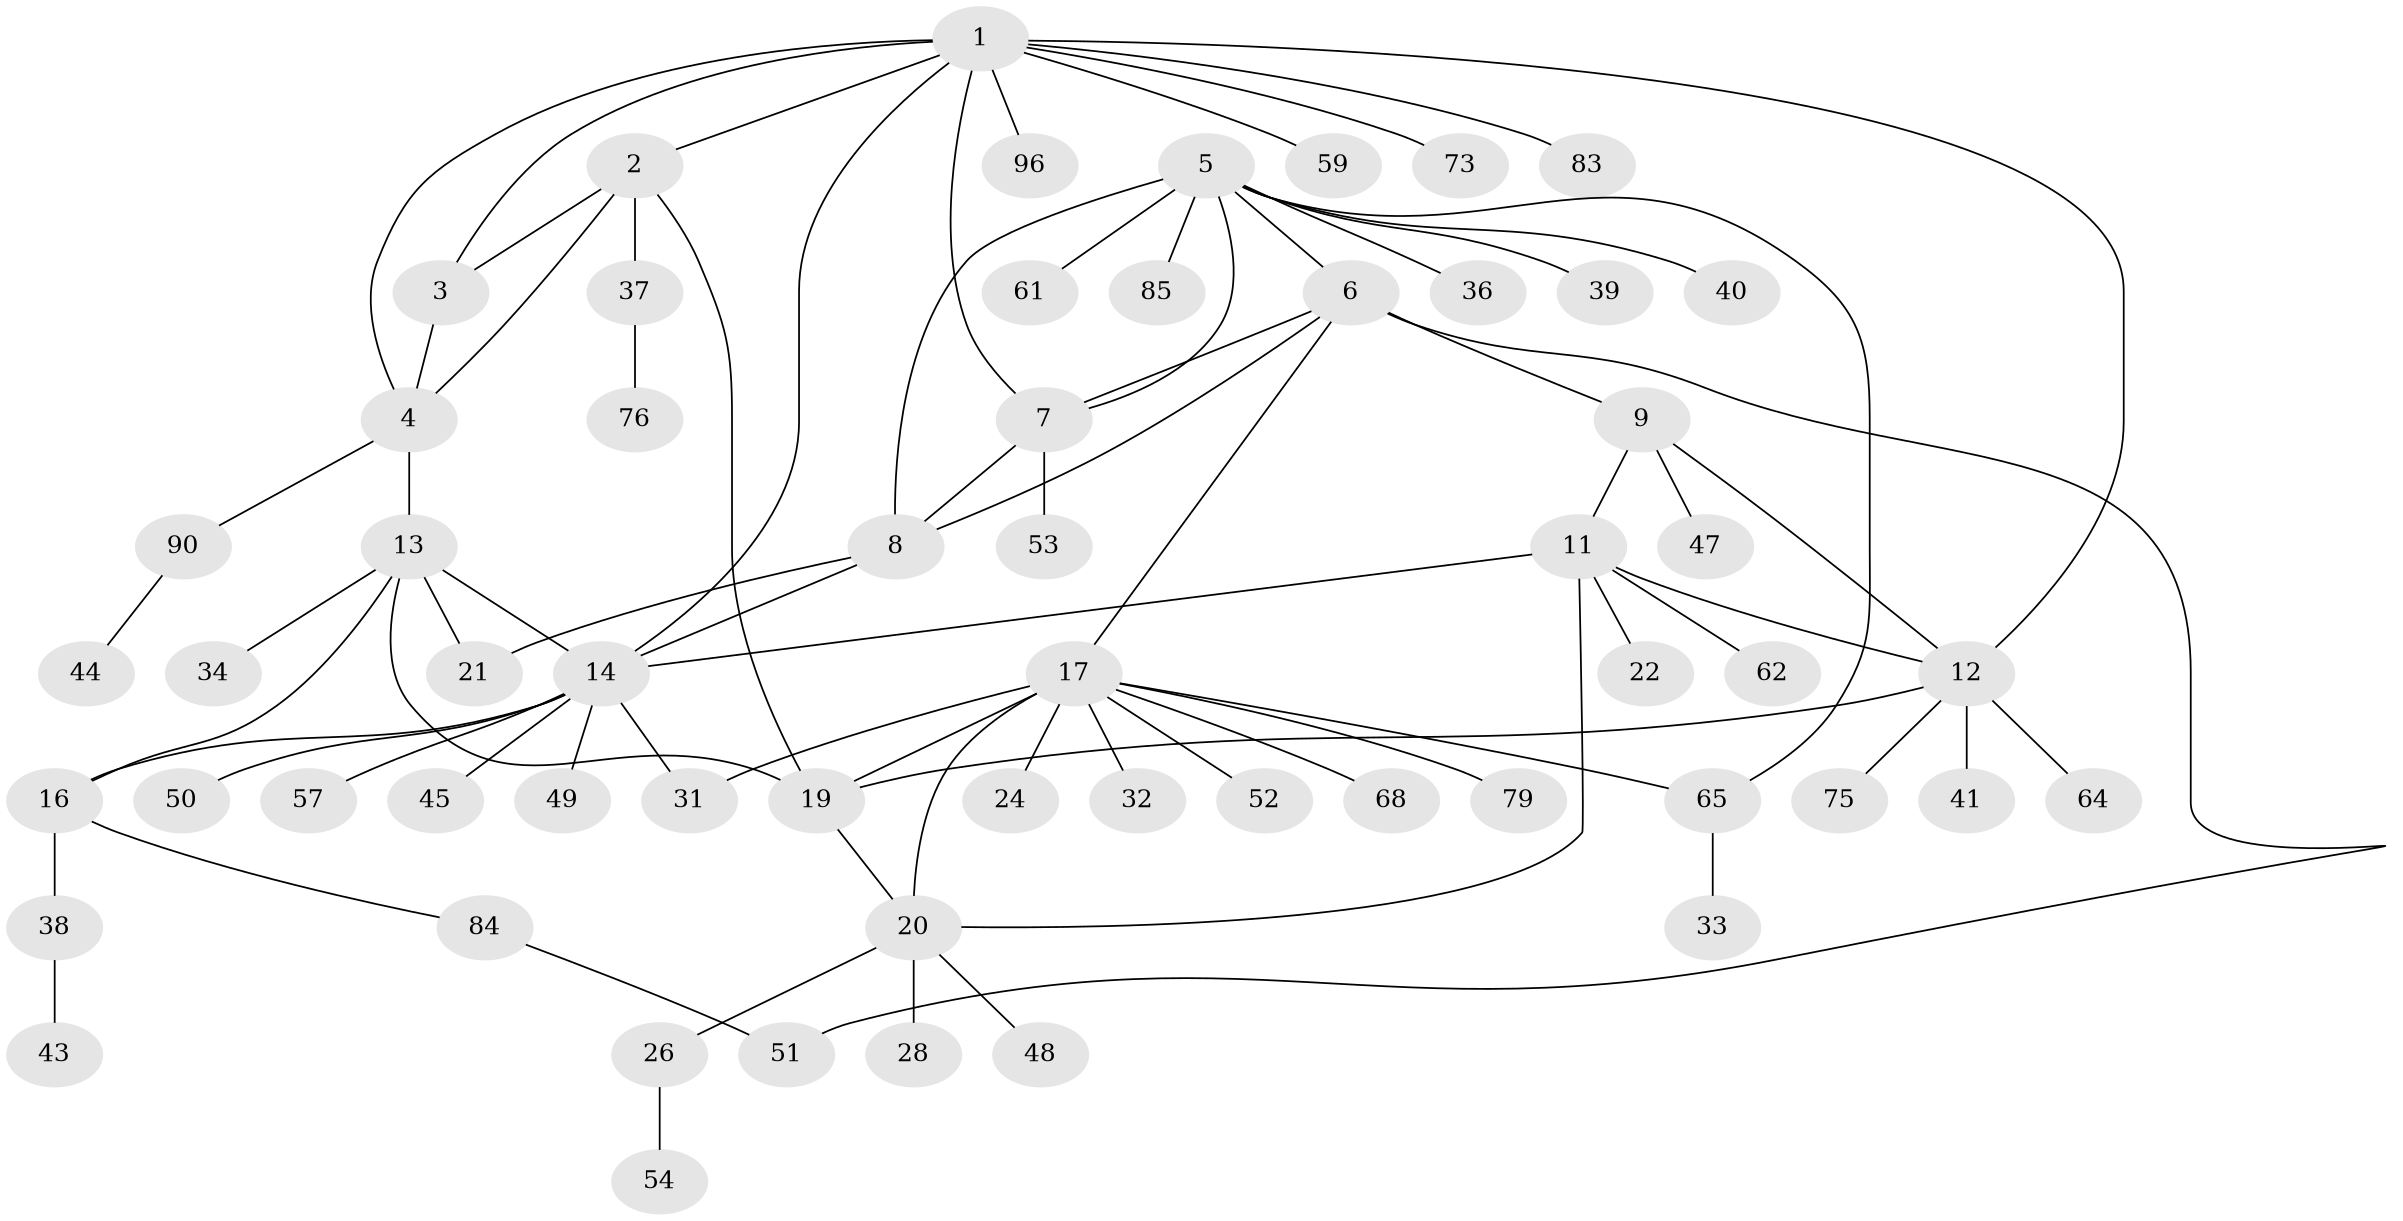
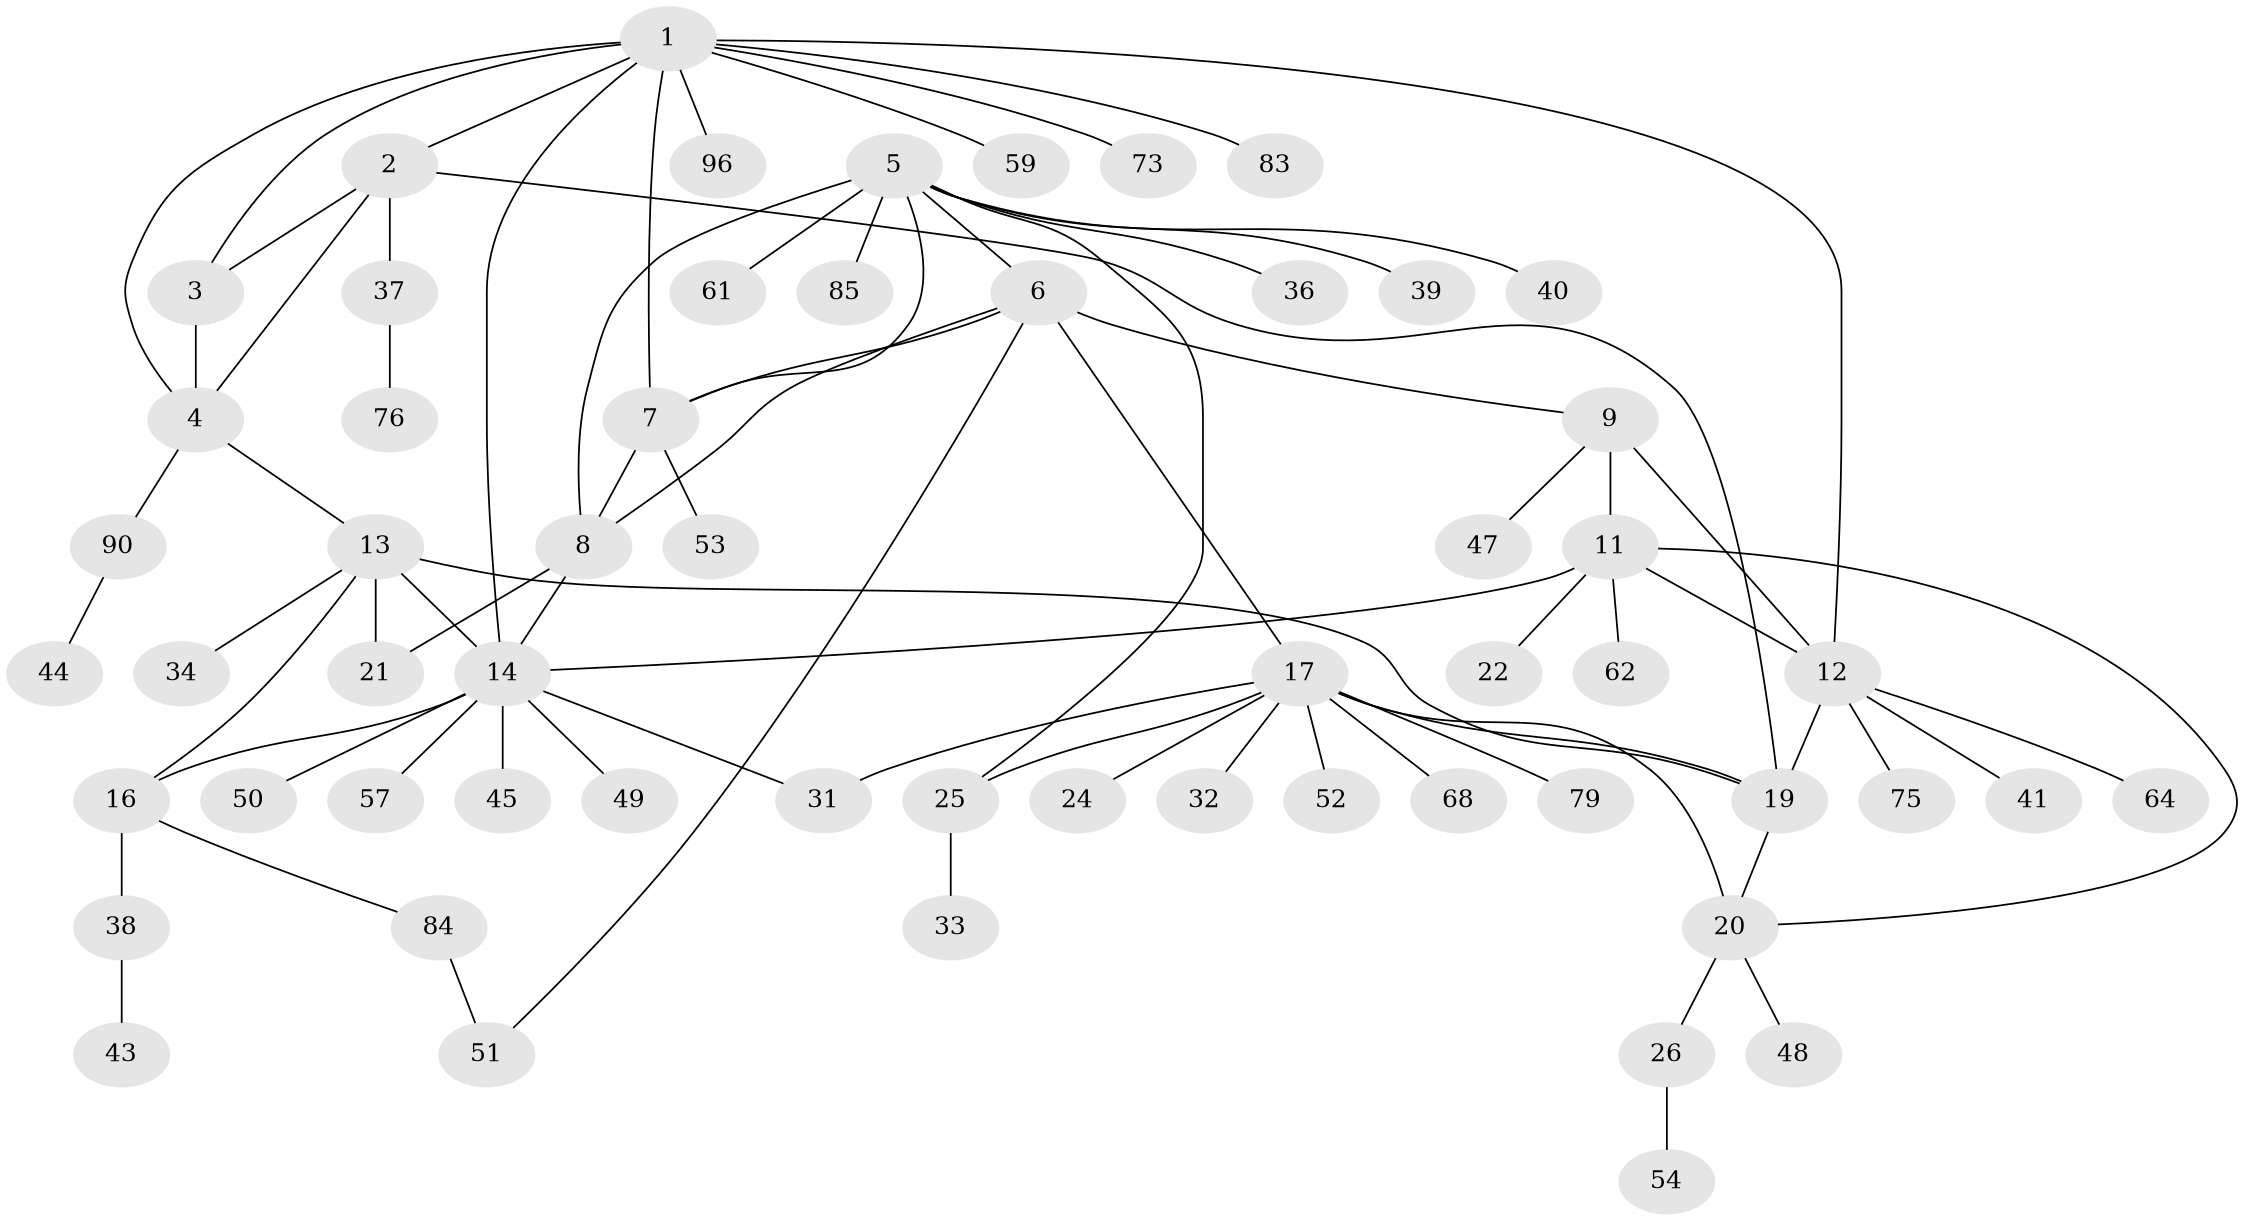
node "65": label "65" -> "25"
node "28": removed
